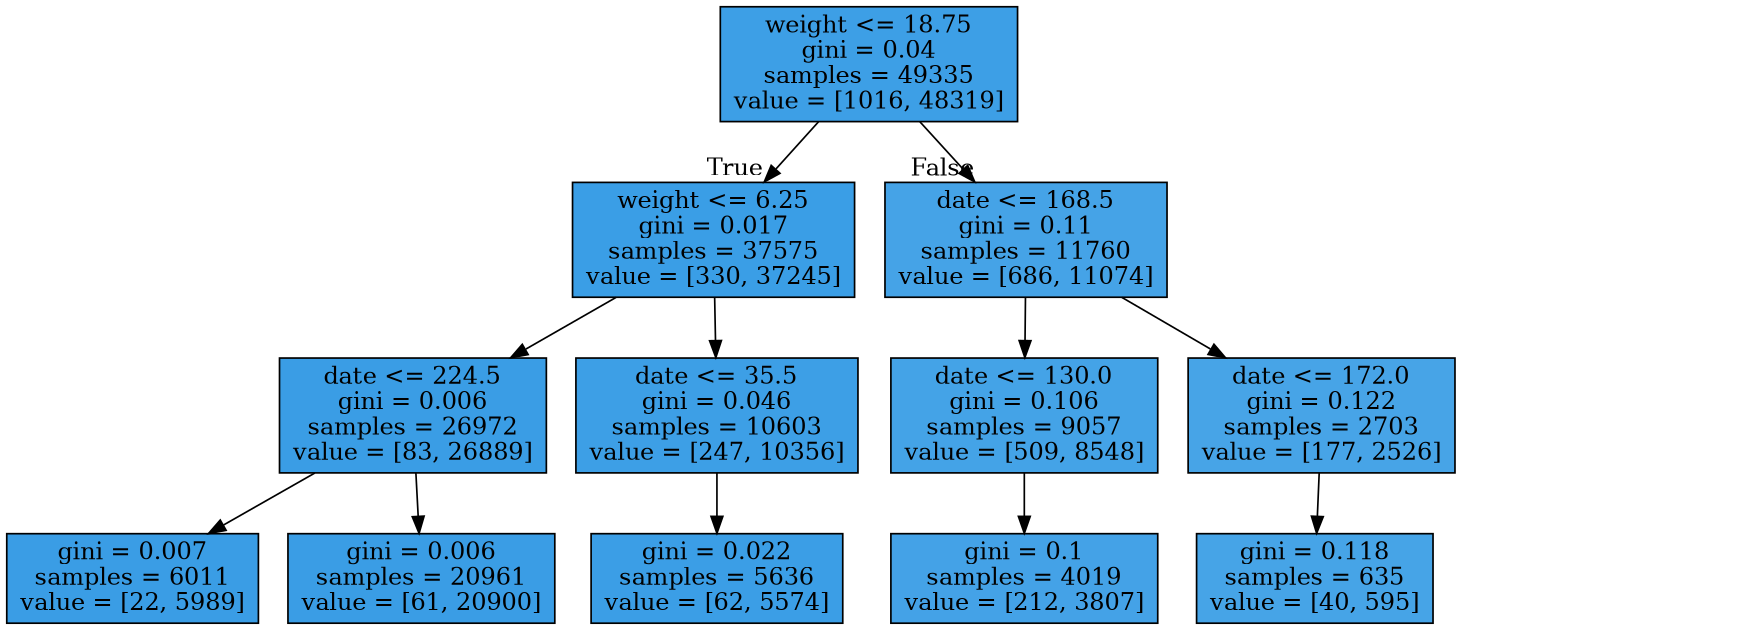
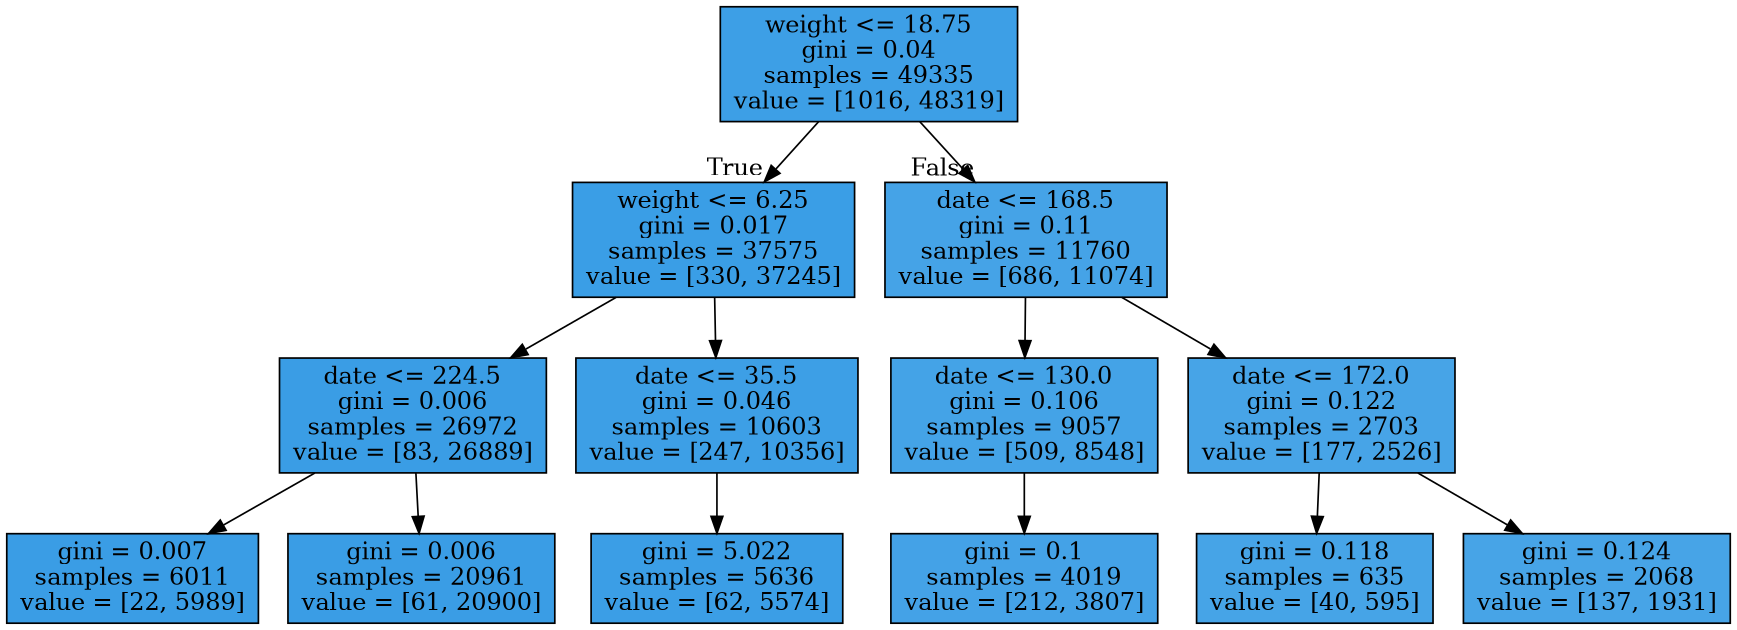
node "gini = 0.022 samples = 5636 value = [62, 5574]": label "gini = 0.022 samples = 5636 value = [62, 5574]" -> "gini = 5.022 samples = 5636 value = [62, 5574]"
node "gini = 0.124 samples = 2068 value = [137, 1931]": added
